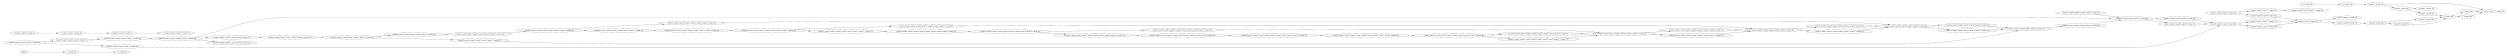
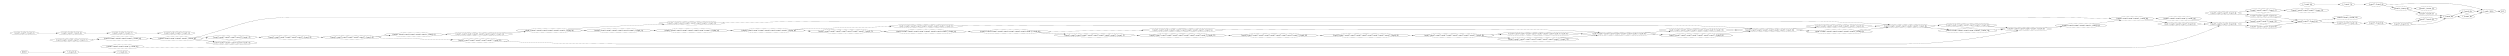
node "('count:7-count:7-count:7-count:7-count:7', ('count', 9))": removed
edge "('count:7', ('count', 8))" -> "('count:7', ('count', 9))": now "('count:7', ('count', 11))" -> "('count:7', ('count', 9))"
node "('count:7-count:7-count:7-count:7', ('count', 4))": removed
